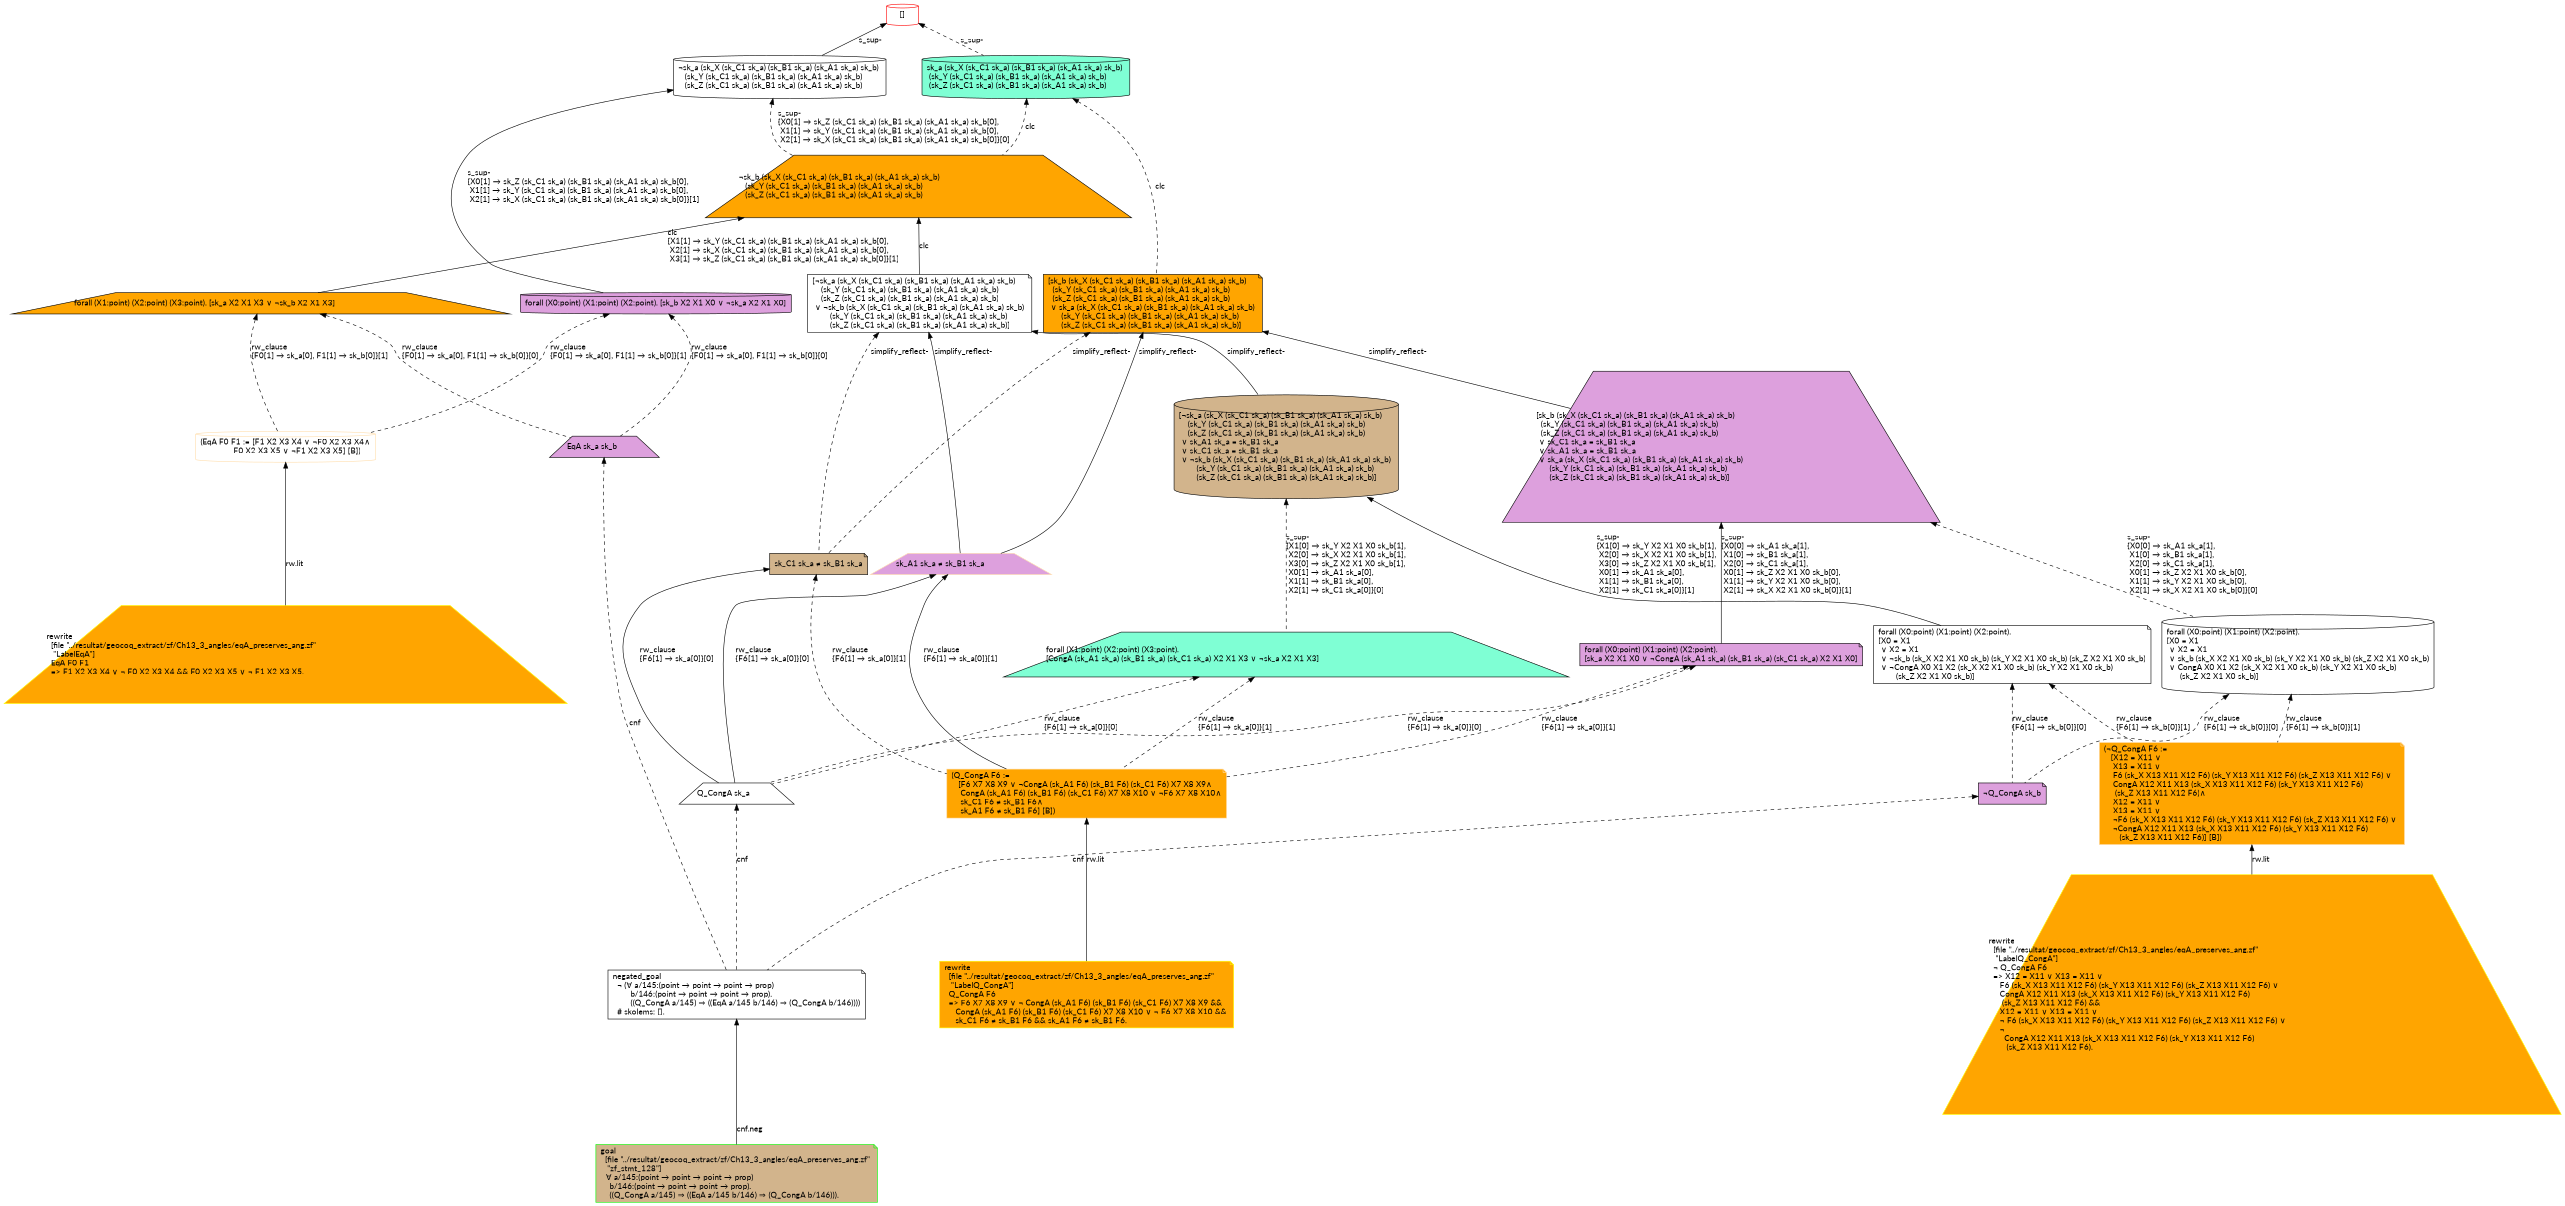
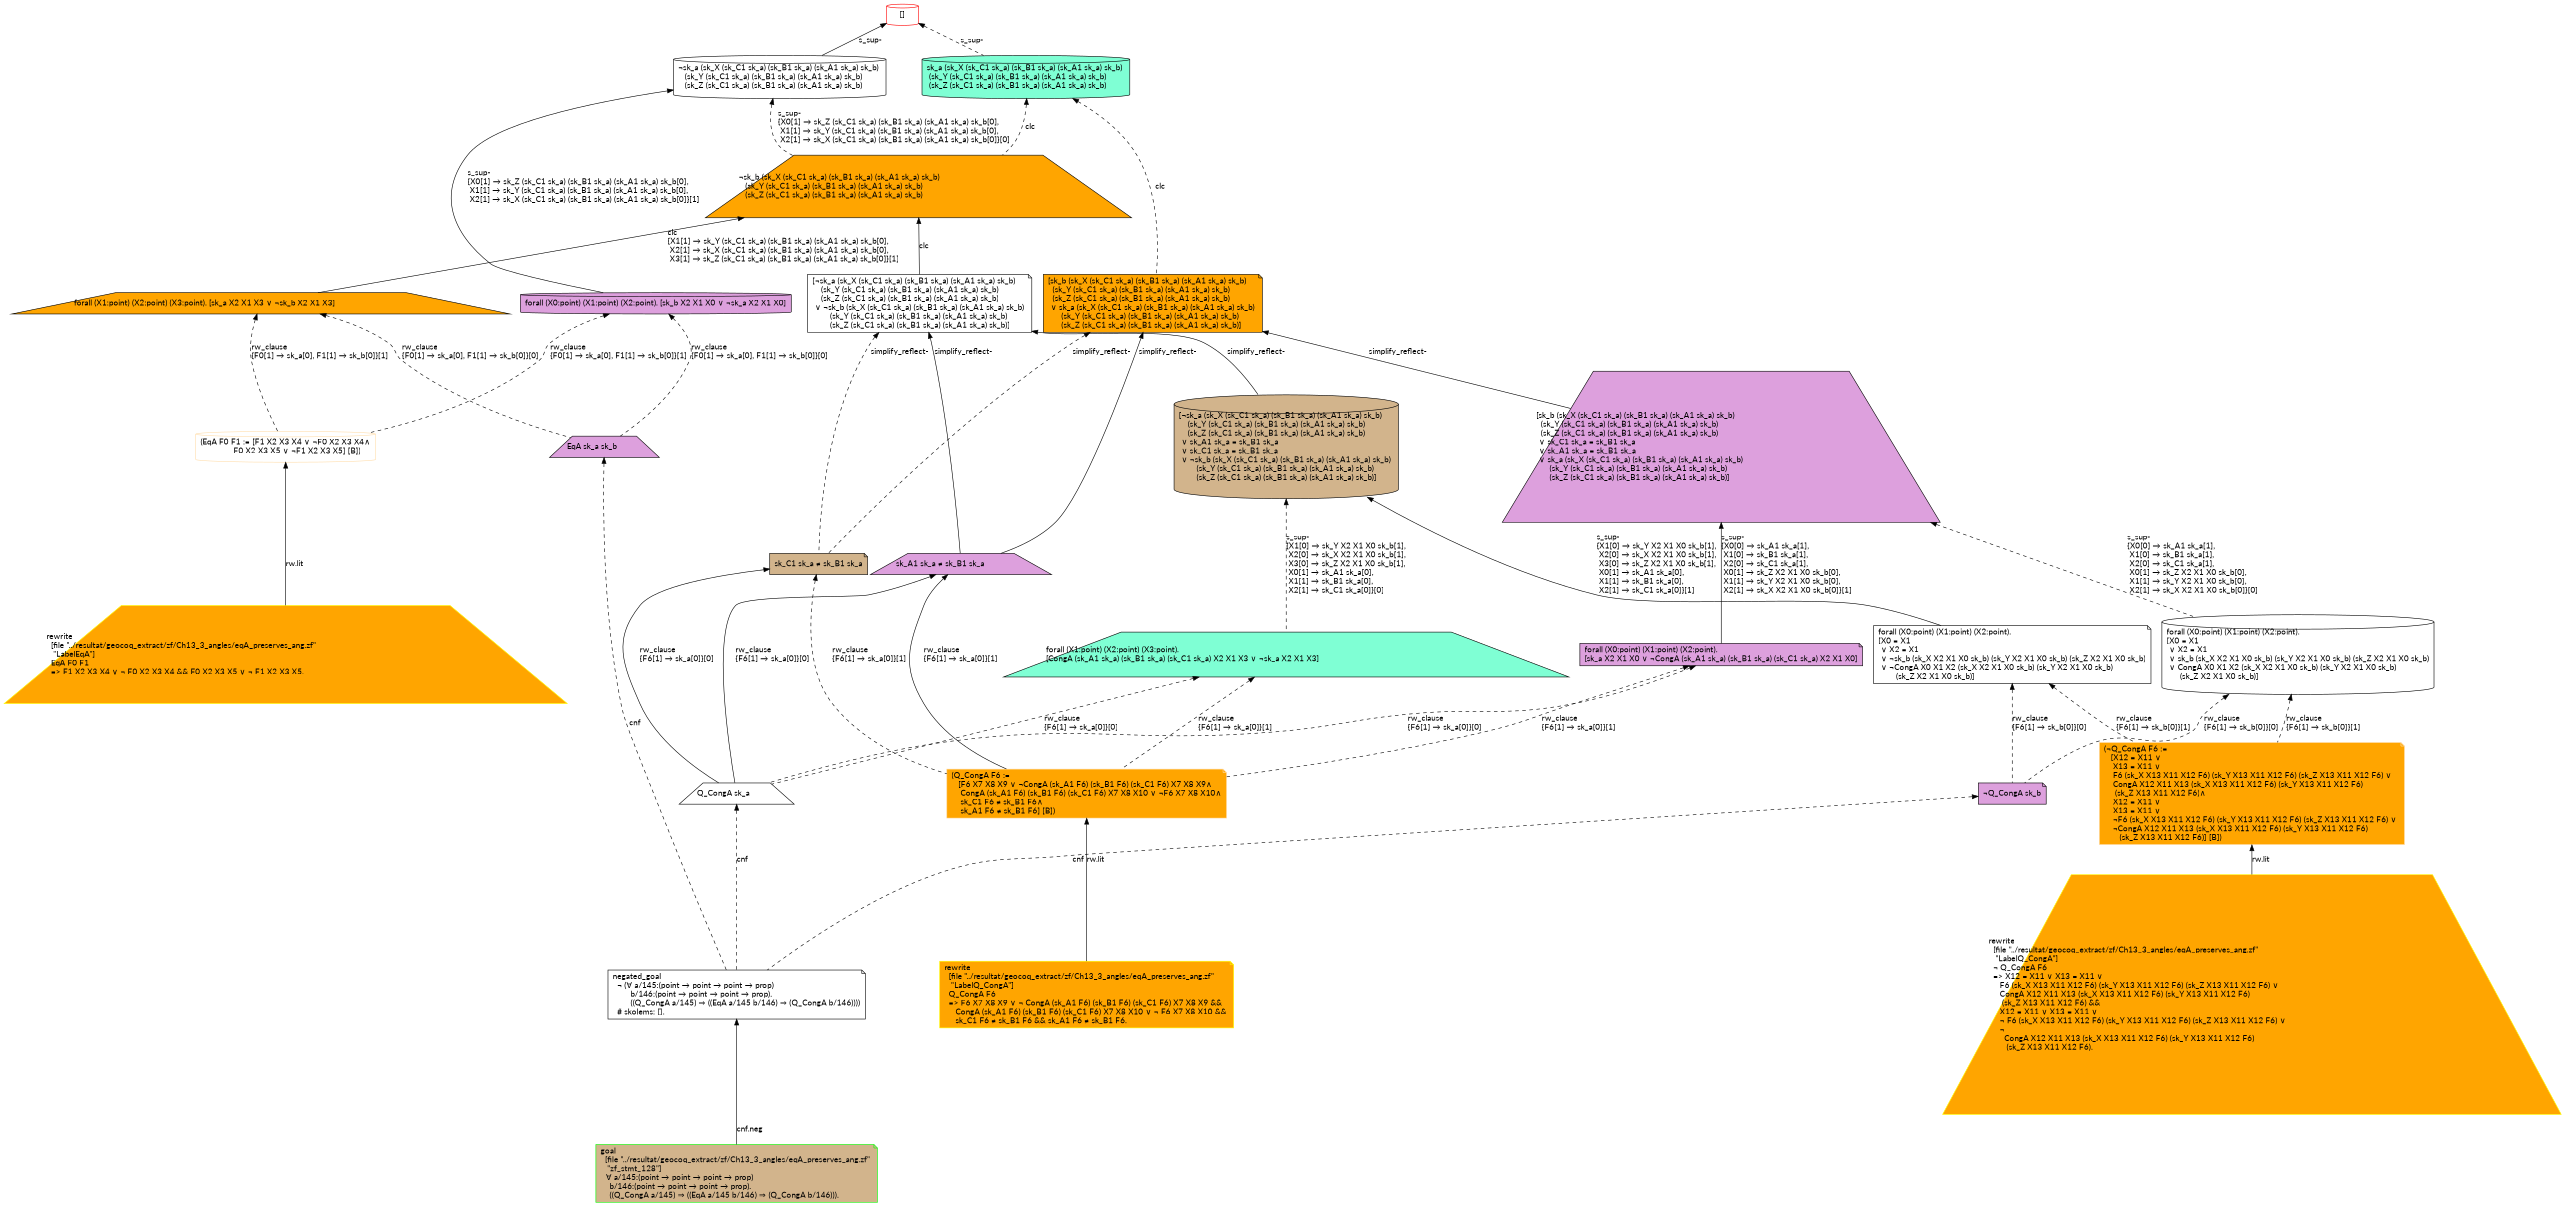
node "sk_A1 sk_a ≠ sk_B1 sk_a": color navajowhite -> black
